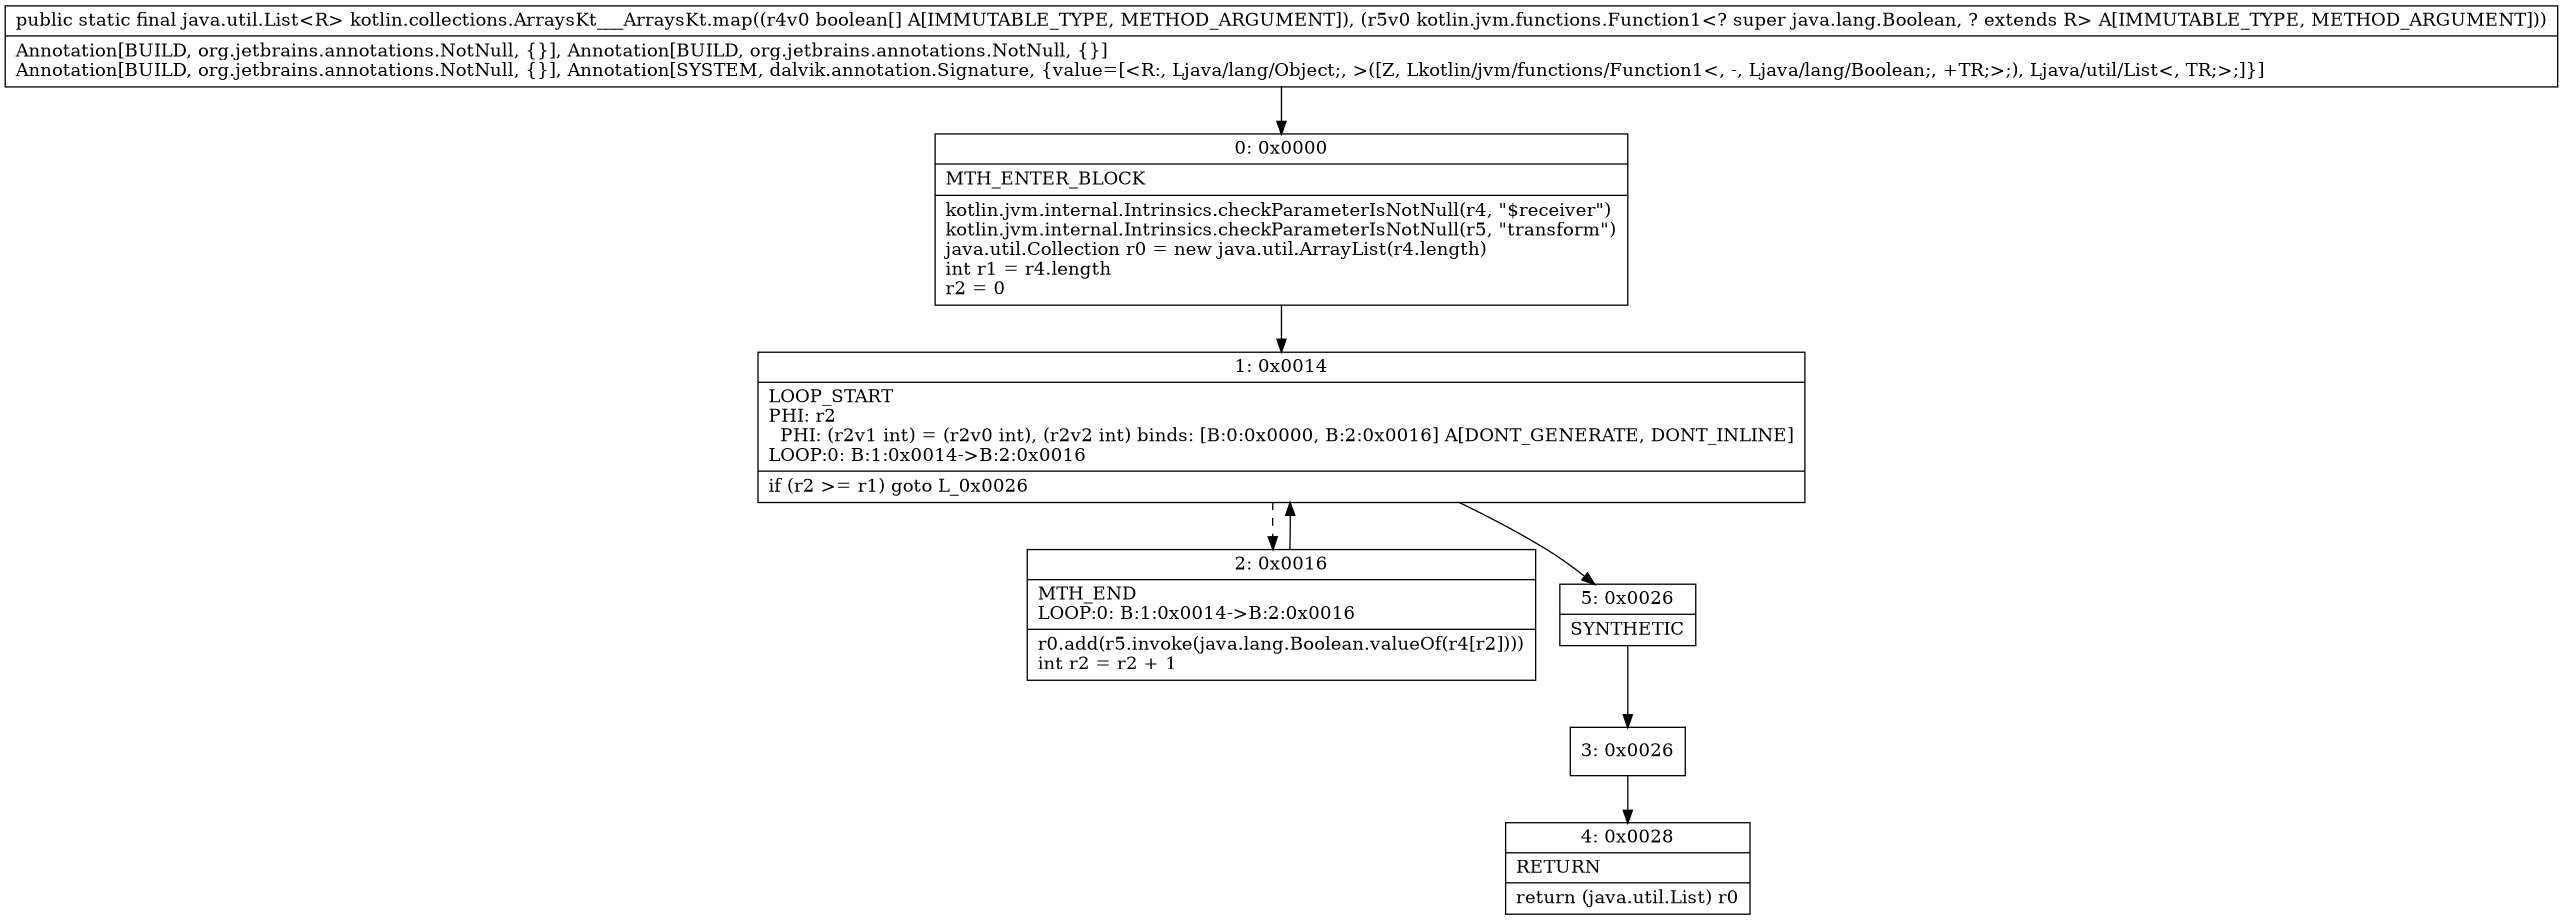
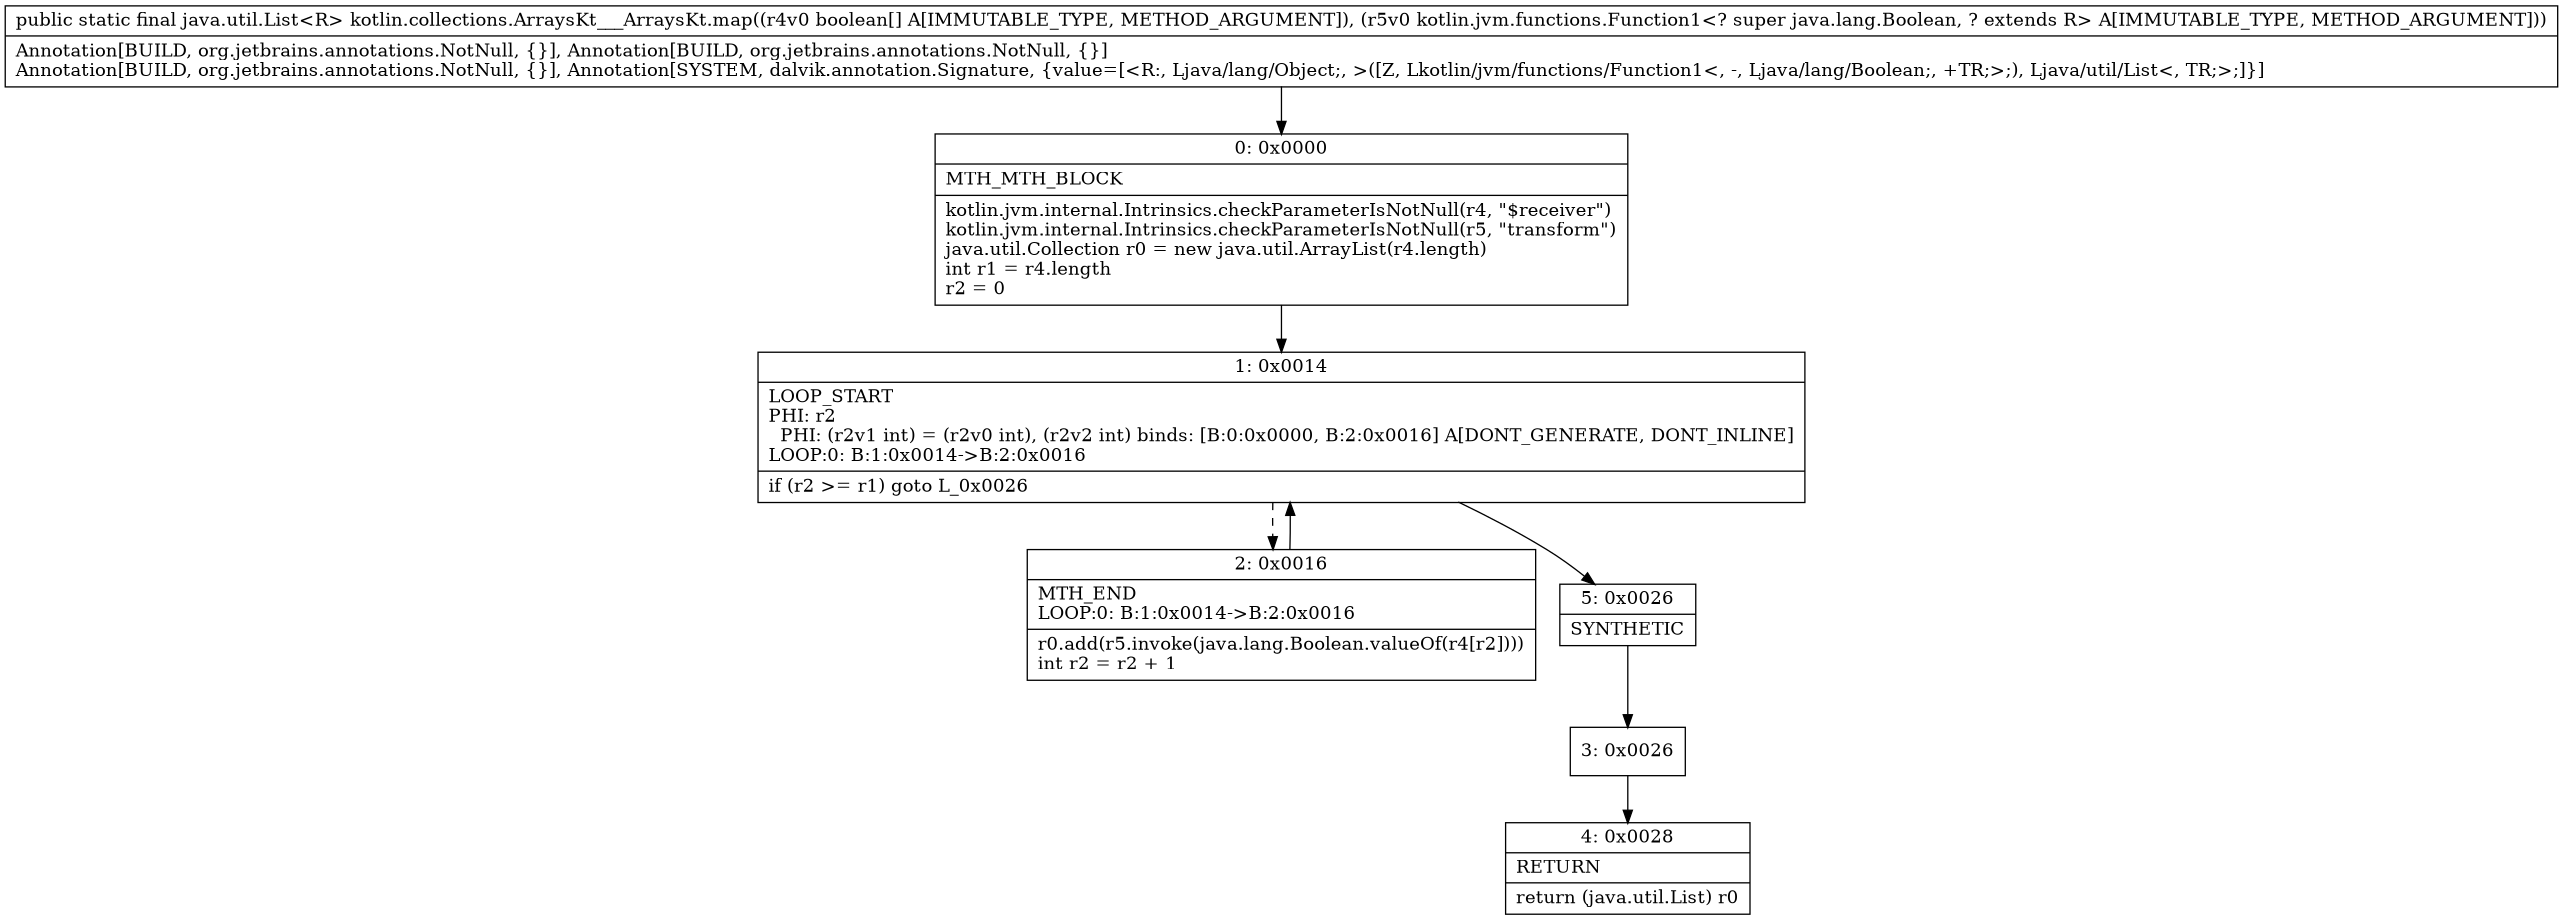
node "0: 0x0000": text "MTH_ENTER_BLOCK" -> "MTH_MTH_BLOCK"
